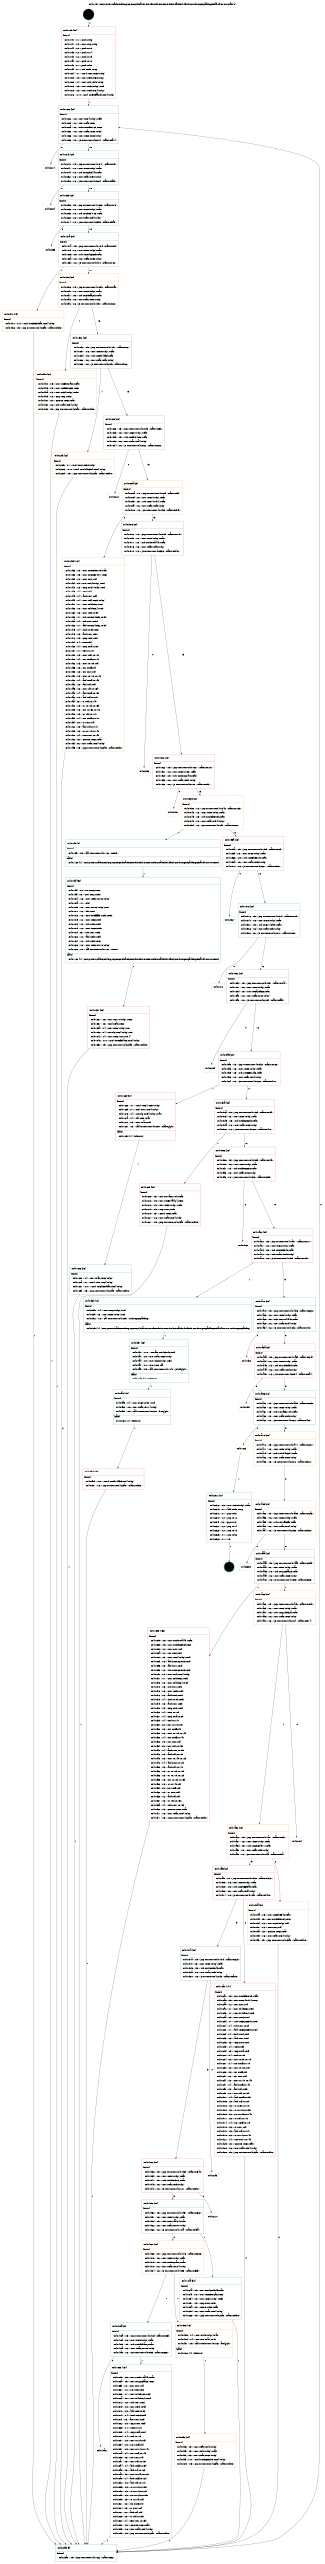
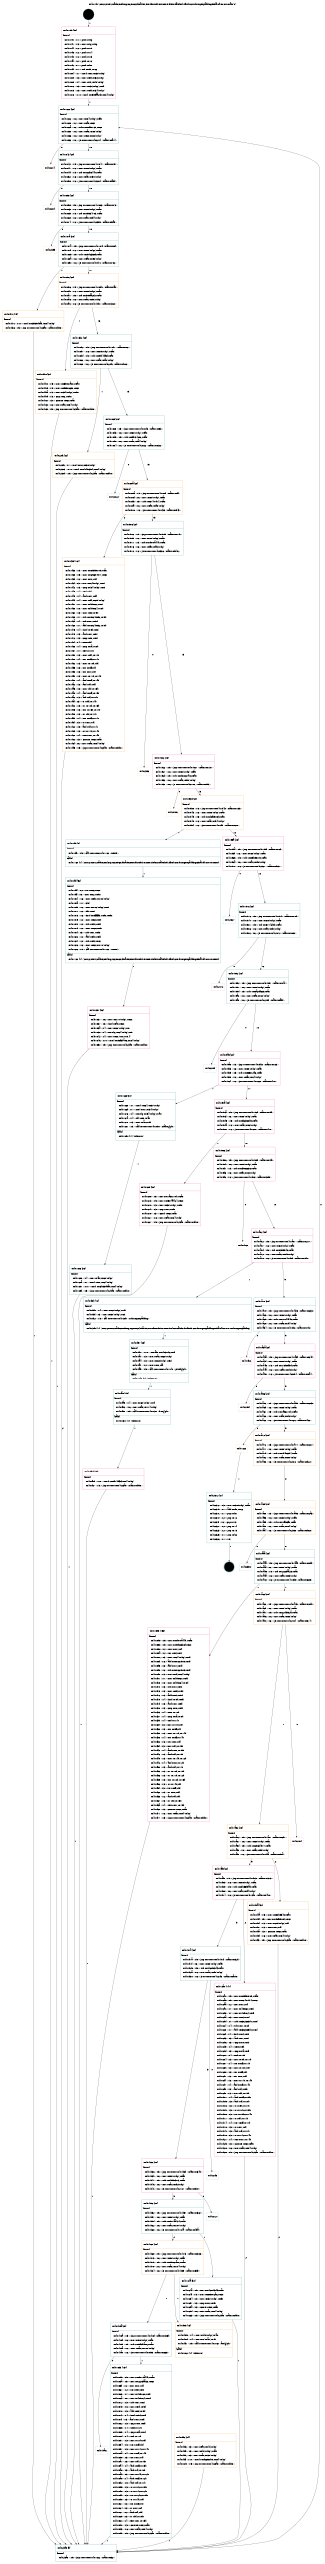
node "0x401c68 [30]": color deeppink -> teal
edge "0x401be9 [13]" -> "0x401bf6 [24]": removed, label "1"
